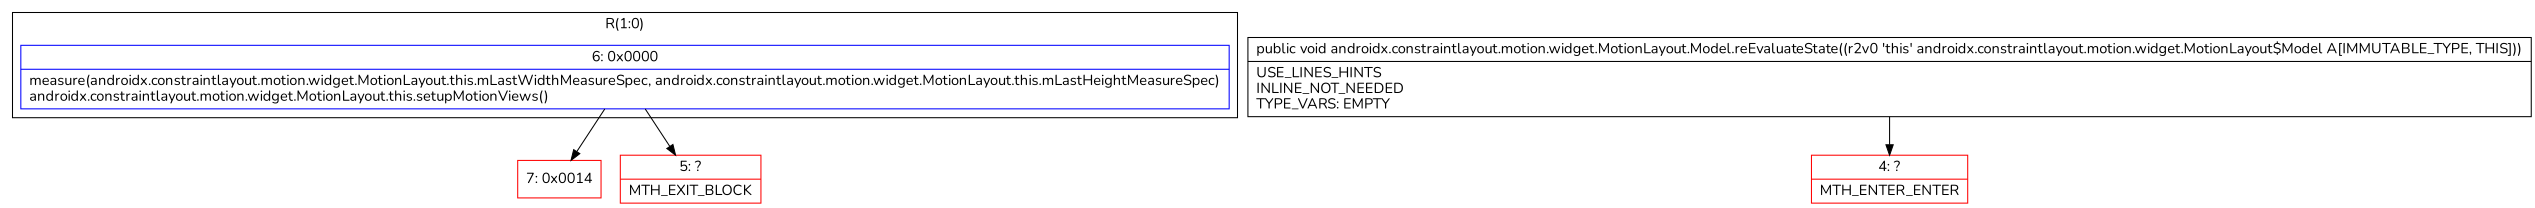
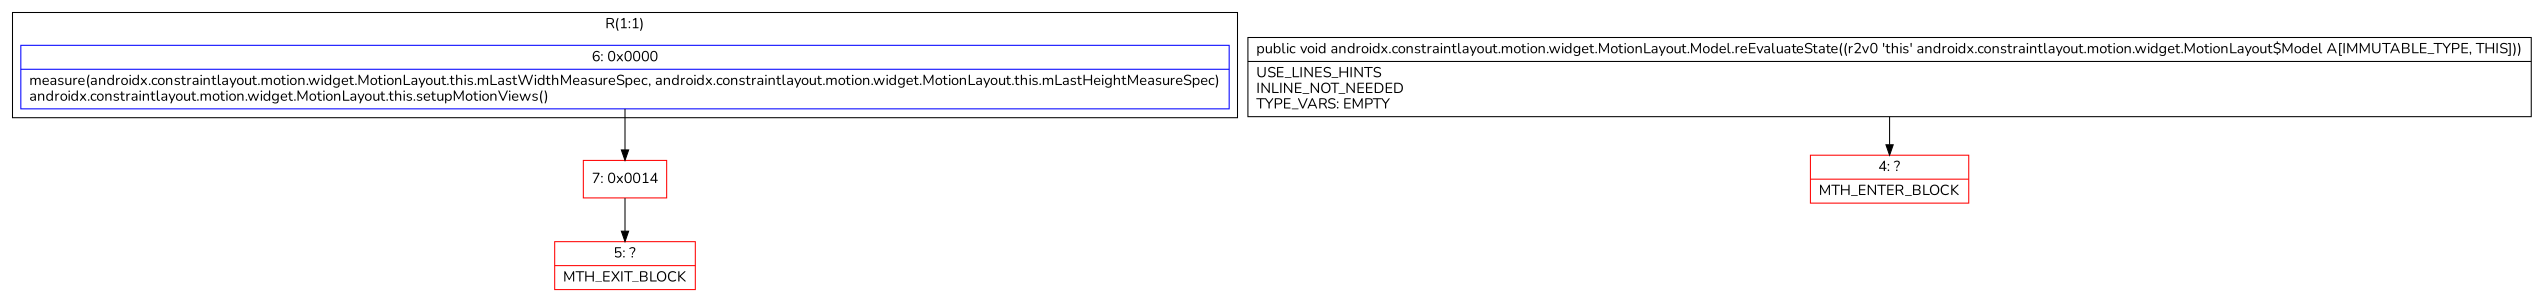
cluster "R(1:0)": label "R(1:0)" -> "R(1:1)"
edge "6: 0x0000" -> "5: ?": now "7: 0x0014" -> "5: ?"
node "4: ?": text "MTH_ENTER_ENTER" -> "MTH_ENTER_BLOCK"
